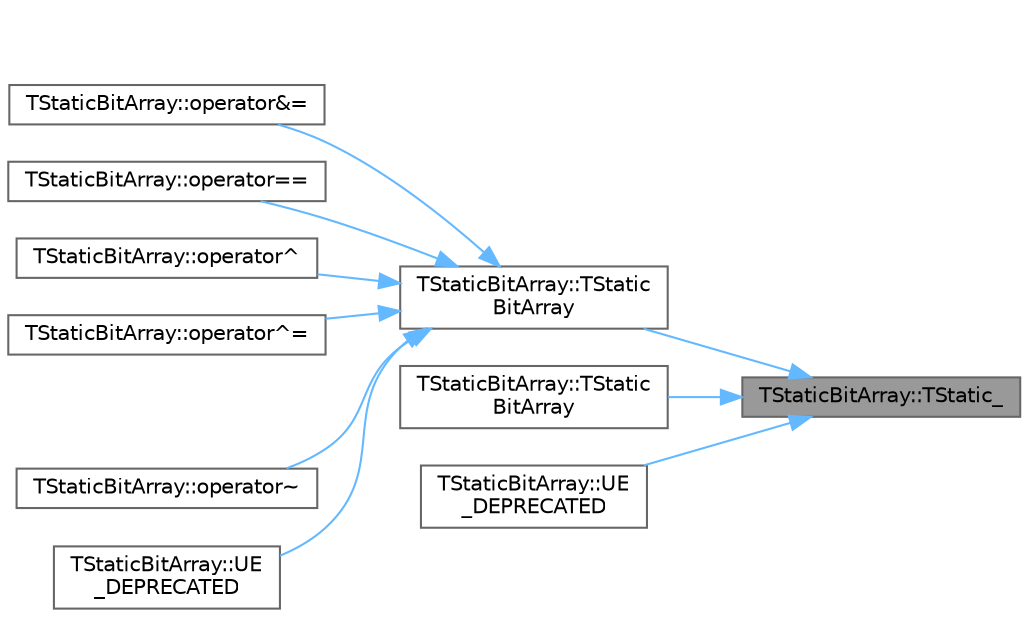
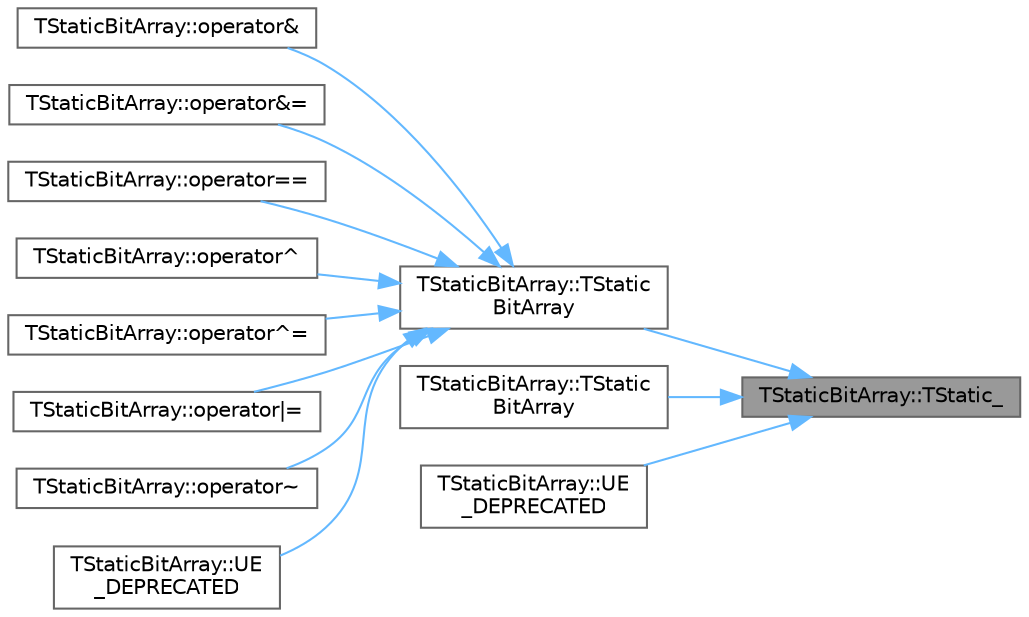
node "TStaticBitArray::operator&": added
node "TStaticBitArray::operator|=": added
